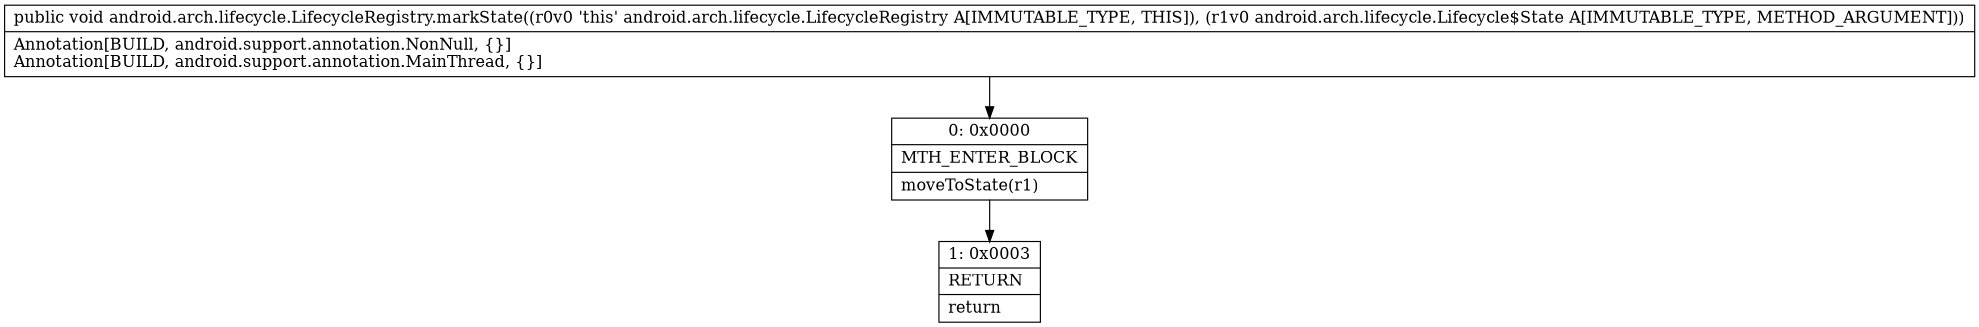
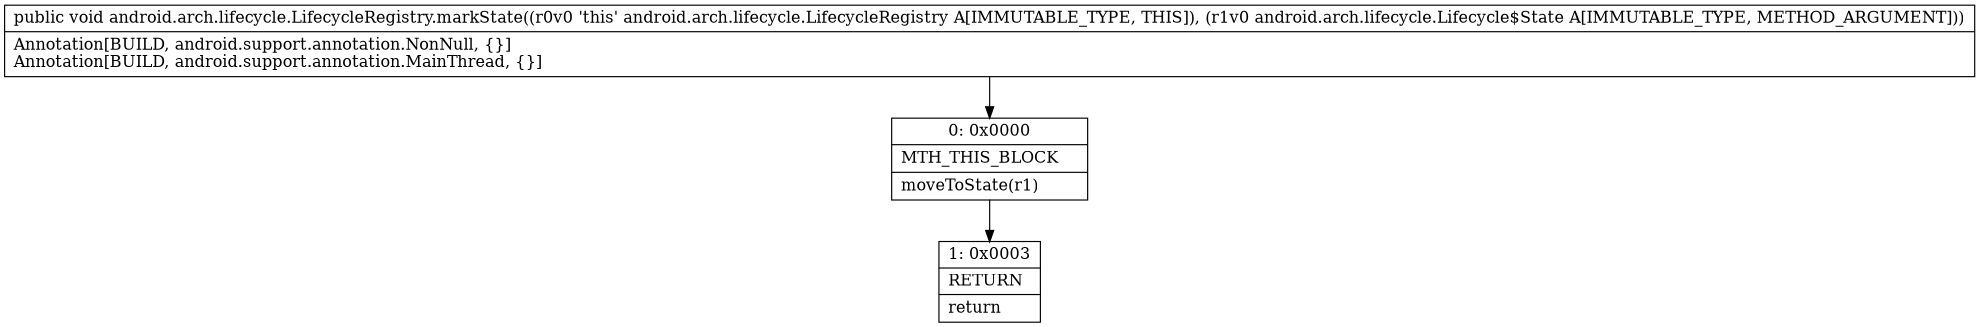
node "0: 0x0000": text "MTH_ENTER_BLOCK" -> "MTH_THIS_BLOCK"
